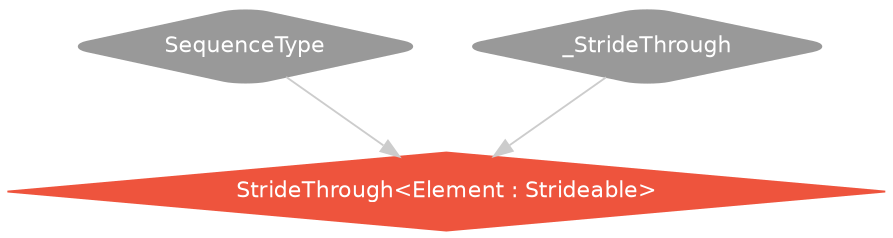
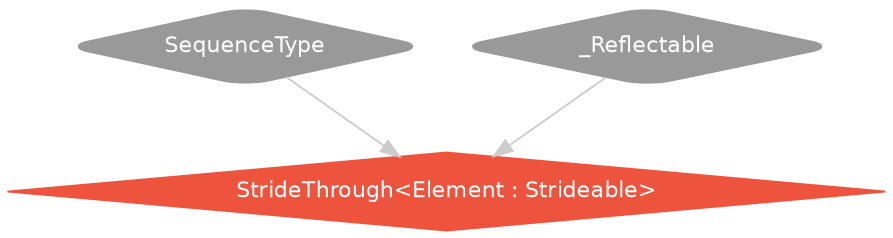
node "_StrideThrough": label "_StrideThrough" -> "_Reflectable"
